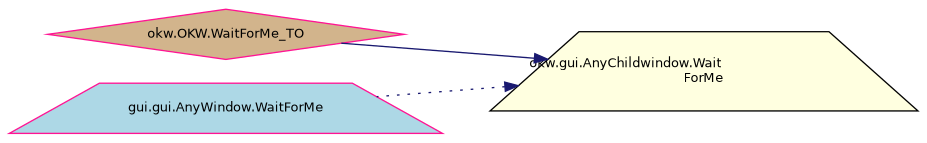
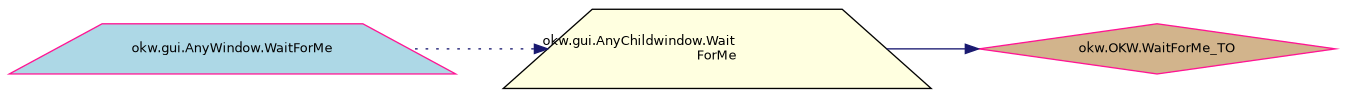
edge "okw.OKW.WaitForMe_TO" -> "okw.gui.AnyChildwindow.Wait ForMe": reversed
node "gui.gui.AnyWindow.WaitForMe": label "gui.gui.AnyWindow.WaitForMe" -> "okw.gui.AnyWindow.WaitForMe"
